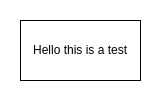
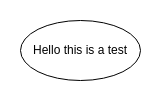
node "Hello this is a test": shape rectangle -> ellipse
